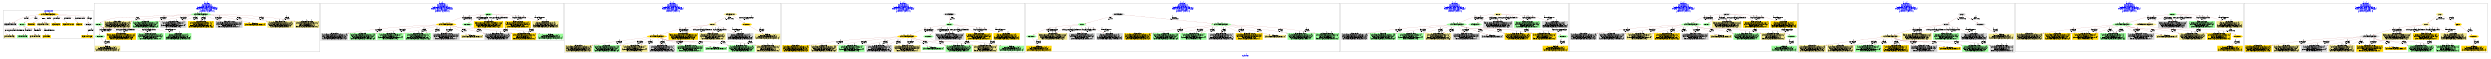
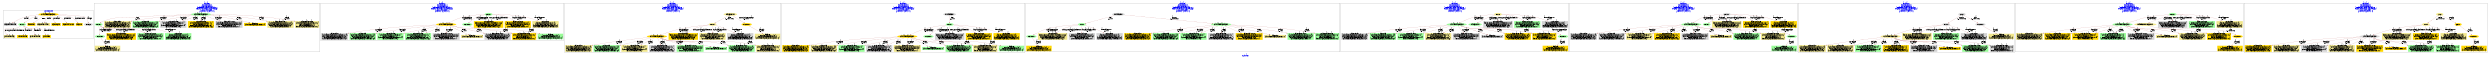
node "Artist Birth Date": fillcolor palegreen -> gold
node "Object Work Type": removed
